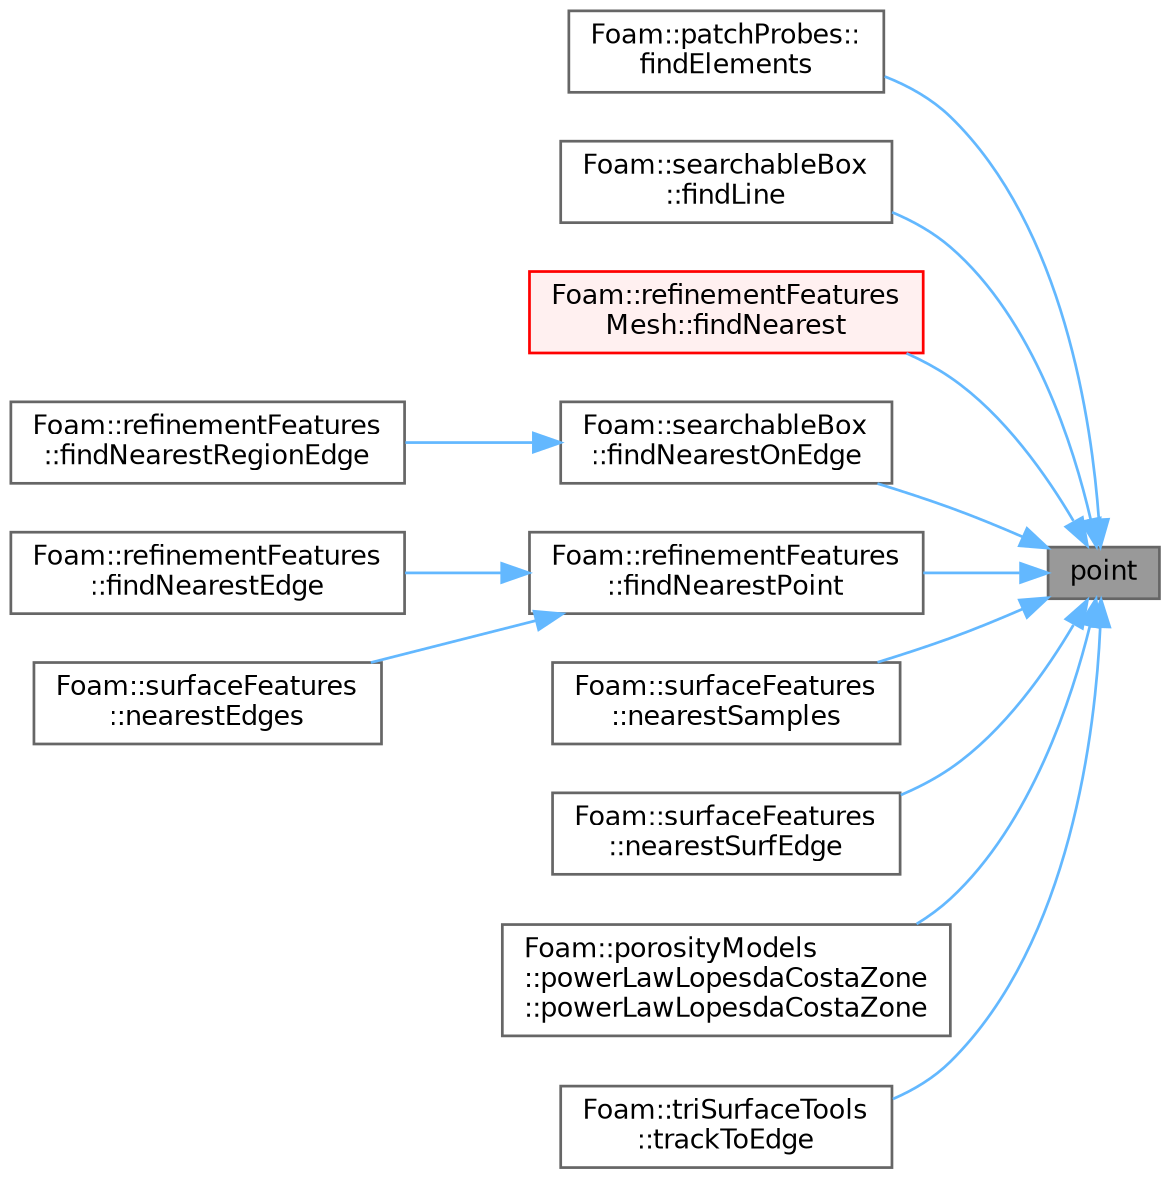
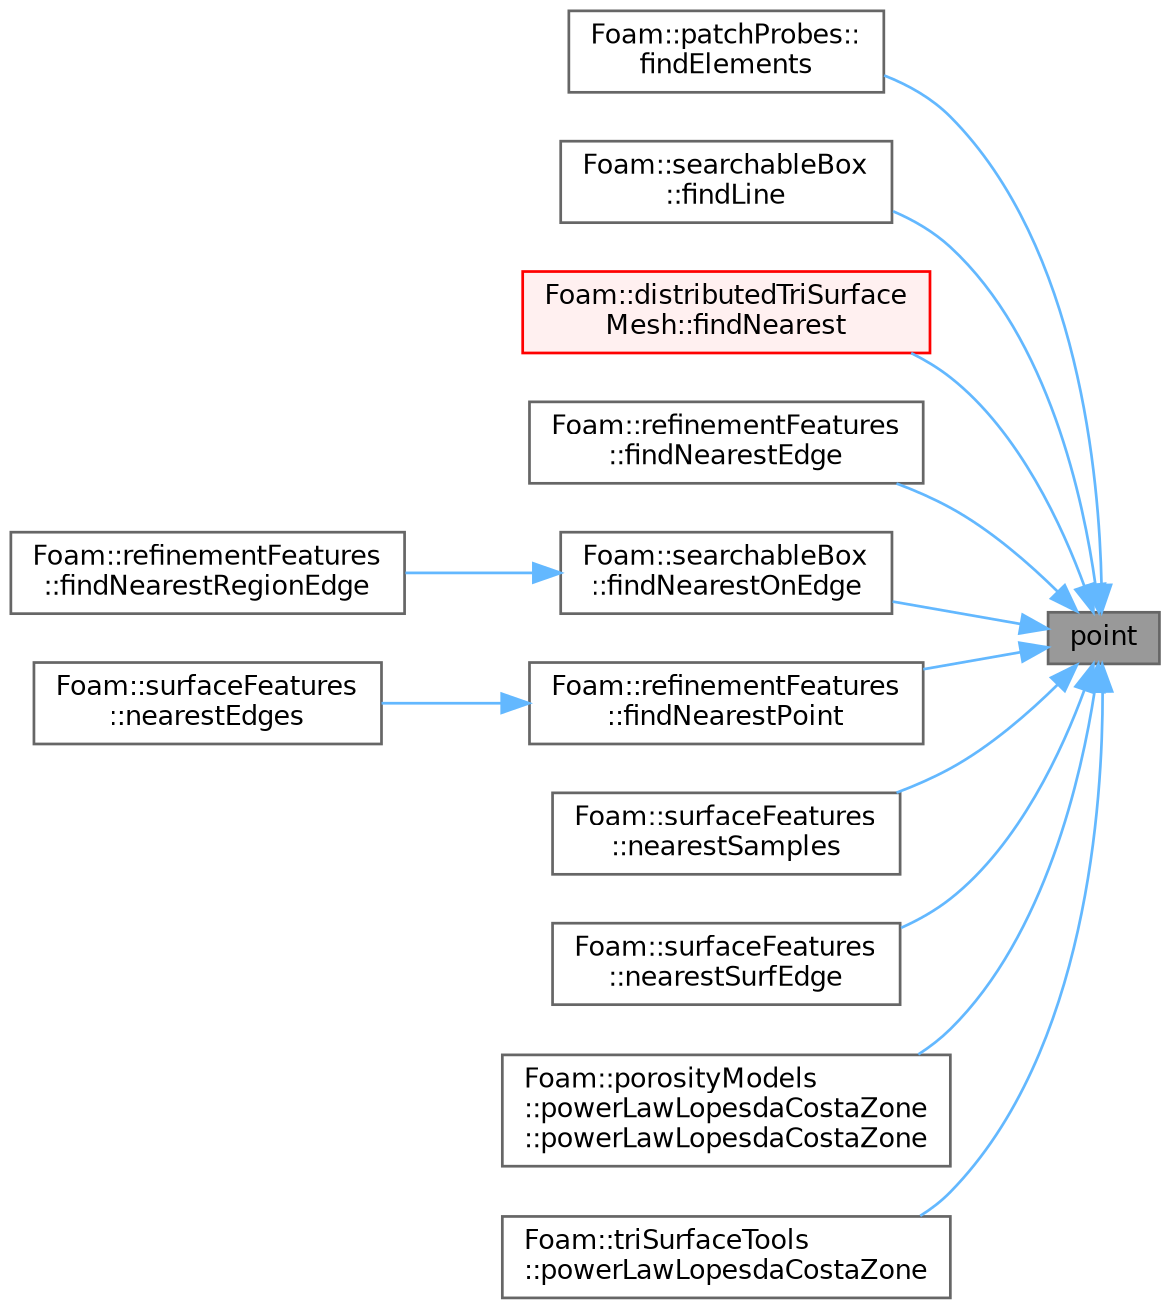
node "Foam::refinementFeatures Mesh::findNearest": label "Foam::refinementFeatures Mesh::findNearest" -> "Foam::distributedTriSurface Mesh::findNearest"
edge "Foam::refinementFeatures ::findNearestEdge" -> "Foam::refinementFeatures ::findNearestPoint": now "Foam::refinementFeatures ::findNearestEdge" -> "point"
node "Foam::triSurfaceTools ::trackToEdge": label "Foam::triSurfaceTools ::trackToEdge" -> "Foam::triSurfaceTools ::powerLawLopesdaCostaZone"
